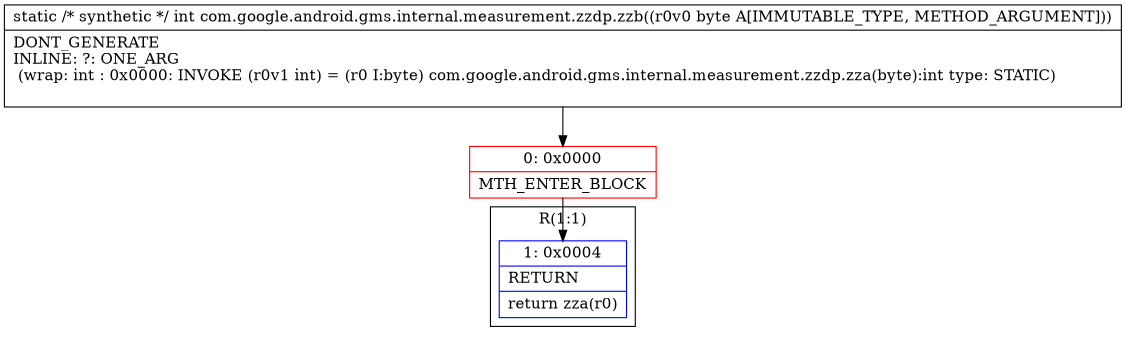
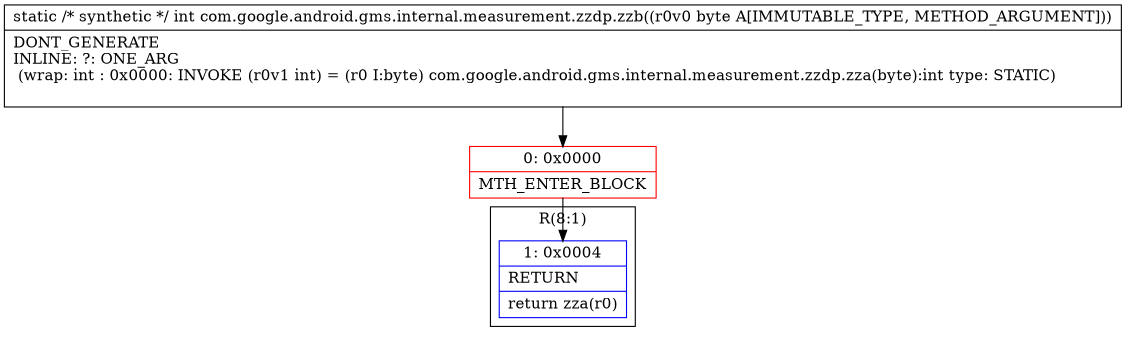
cluster "R(1:1)": label "R(1:1)" -> "R(8:1)"
